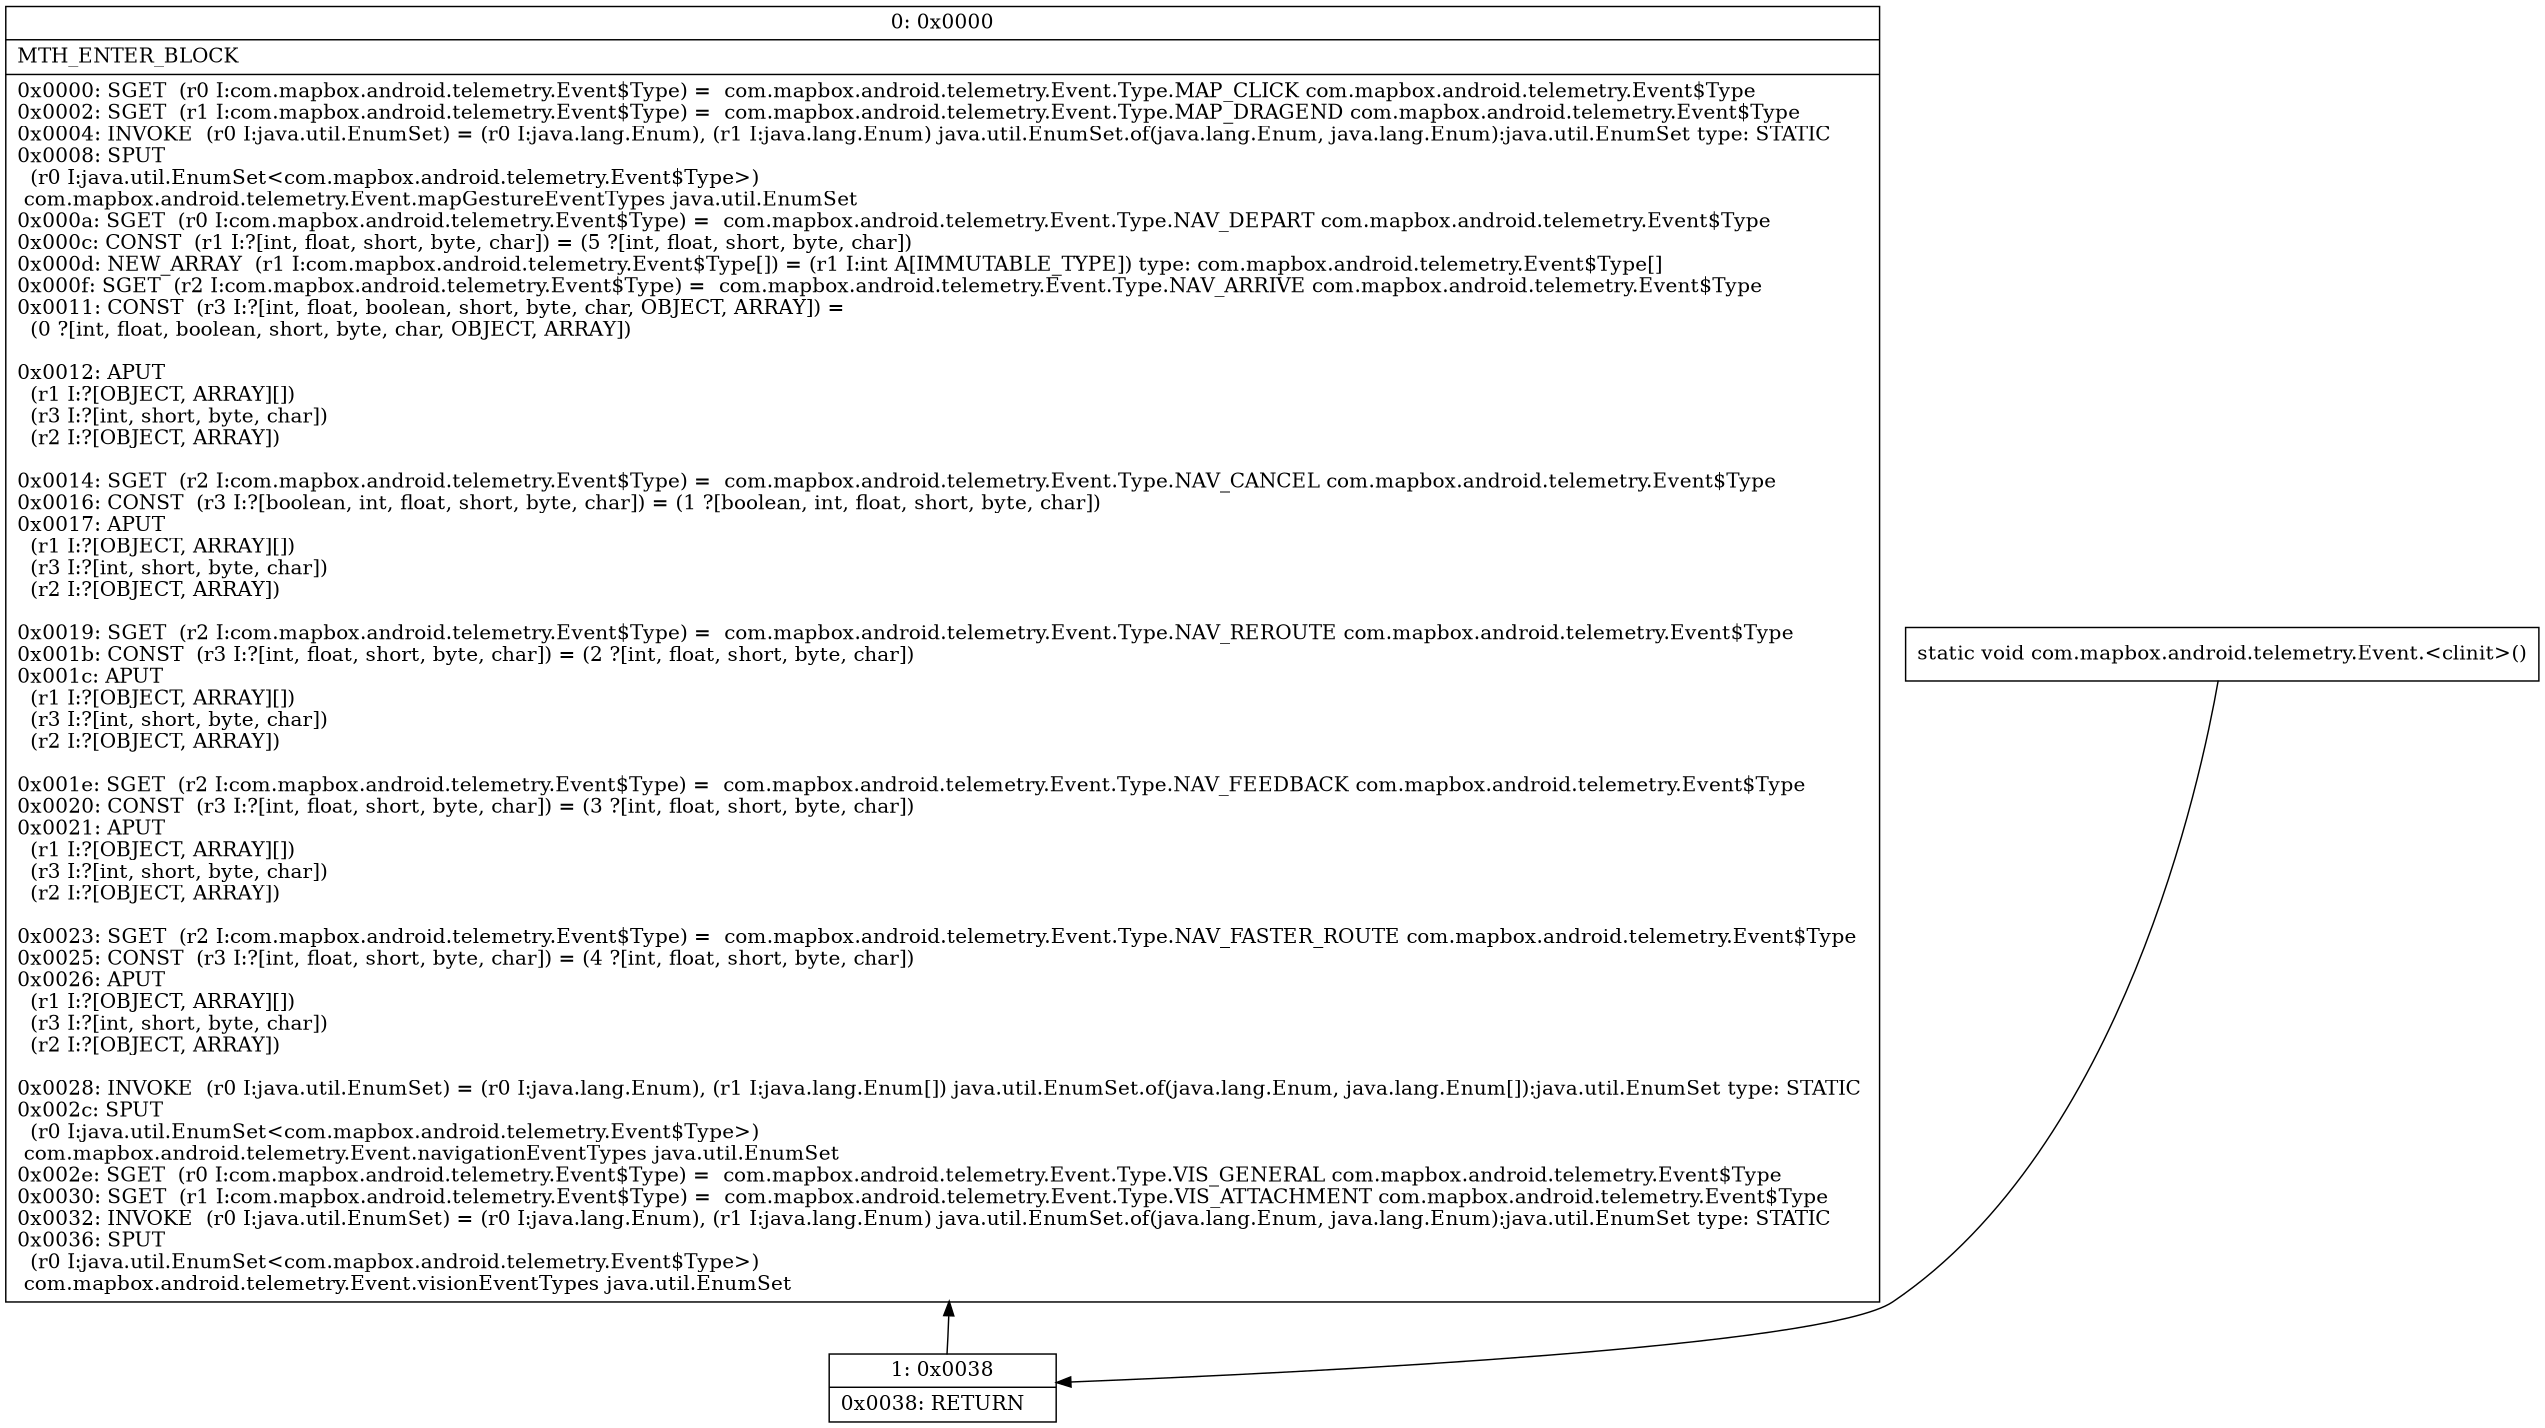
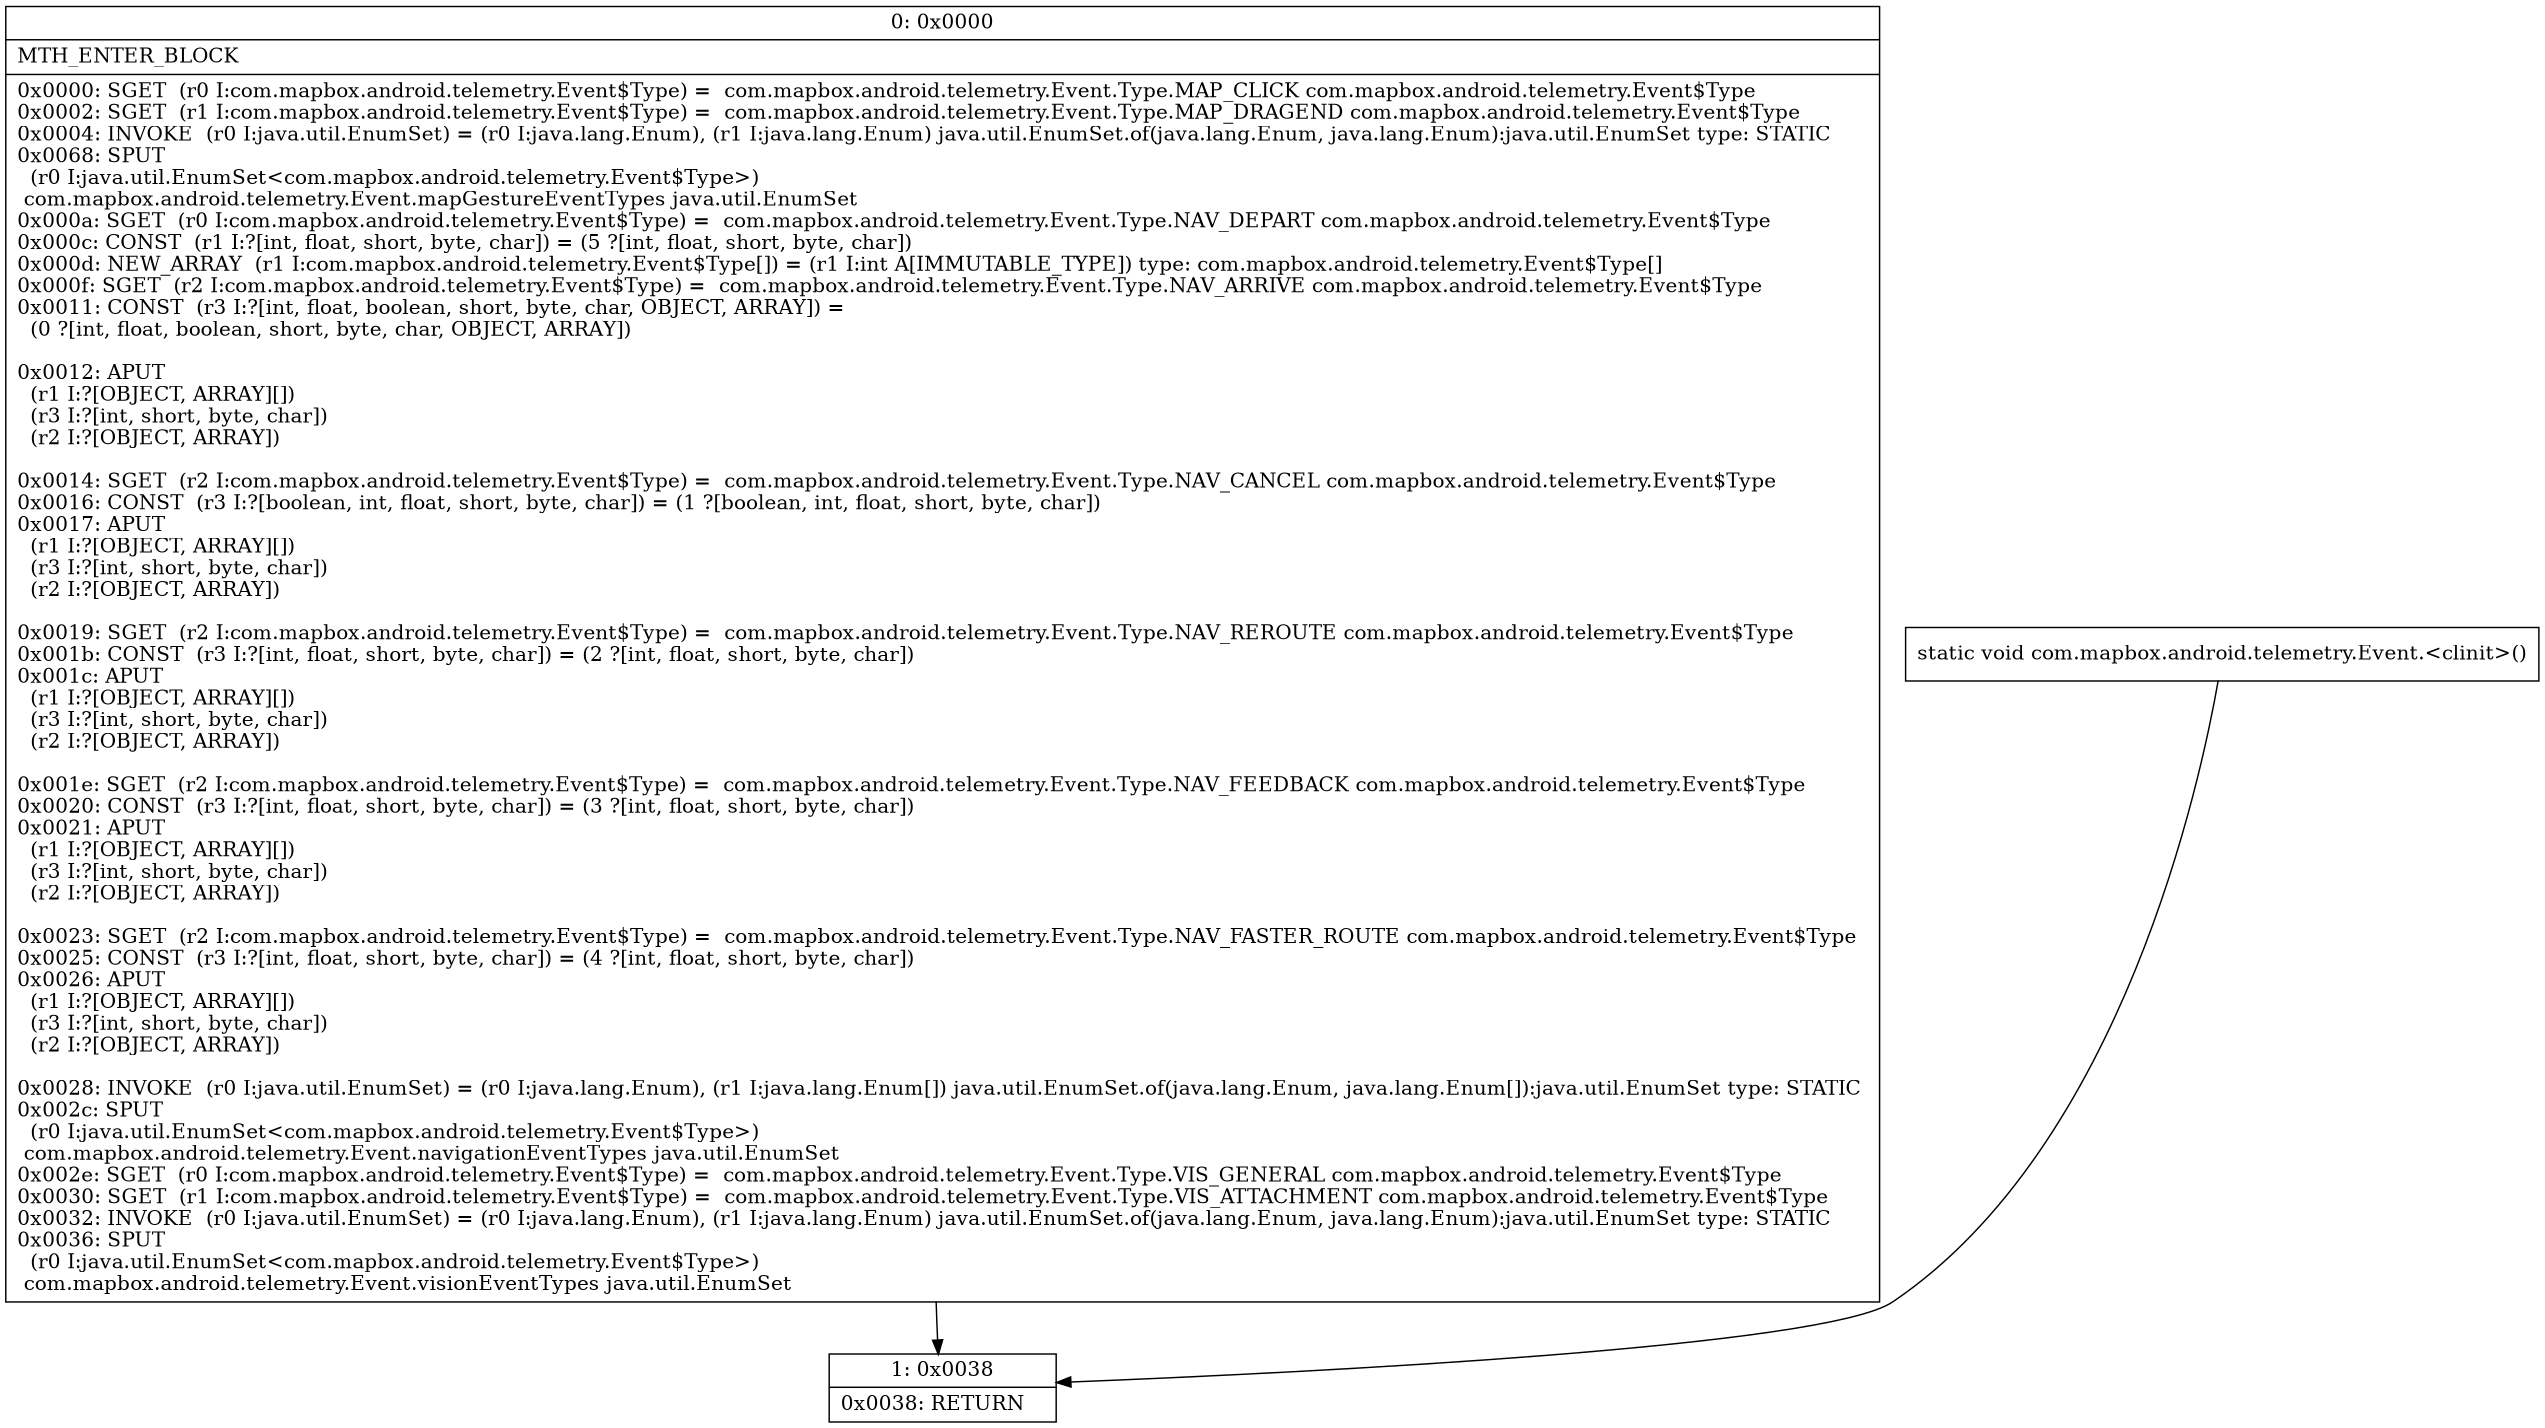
node "0: 0x0000": text "0x0008: SPUT" -> "0x0068: SPUT"
edge "1: 0x0038" -> "0: 0x0000": reversed
